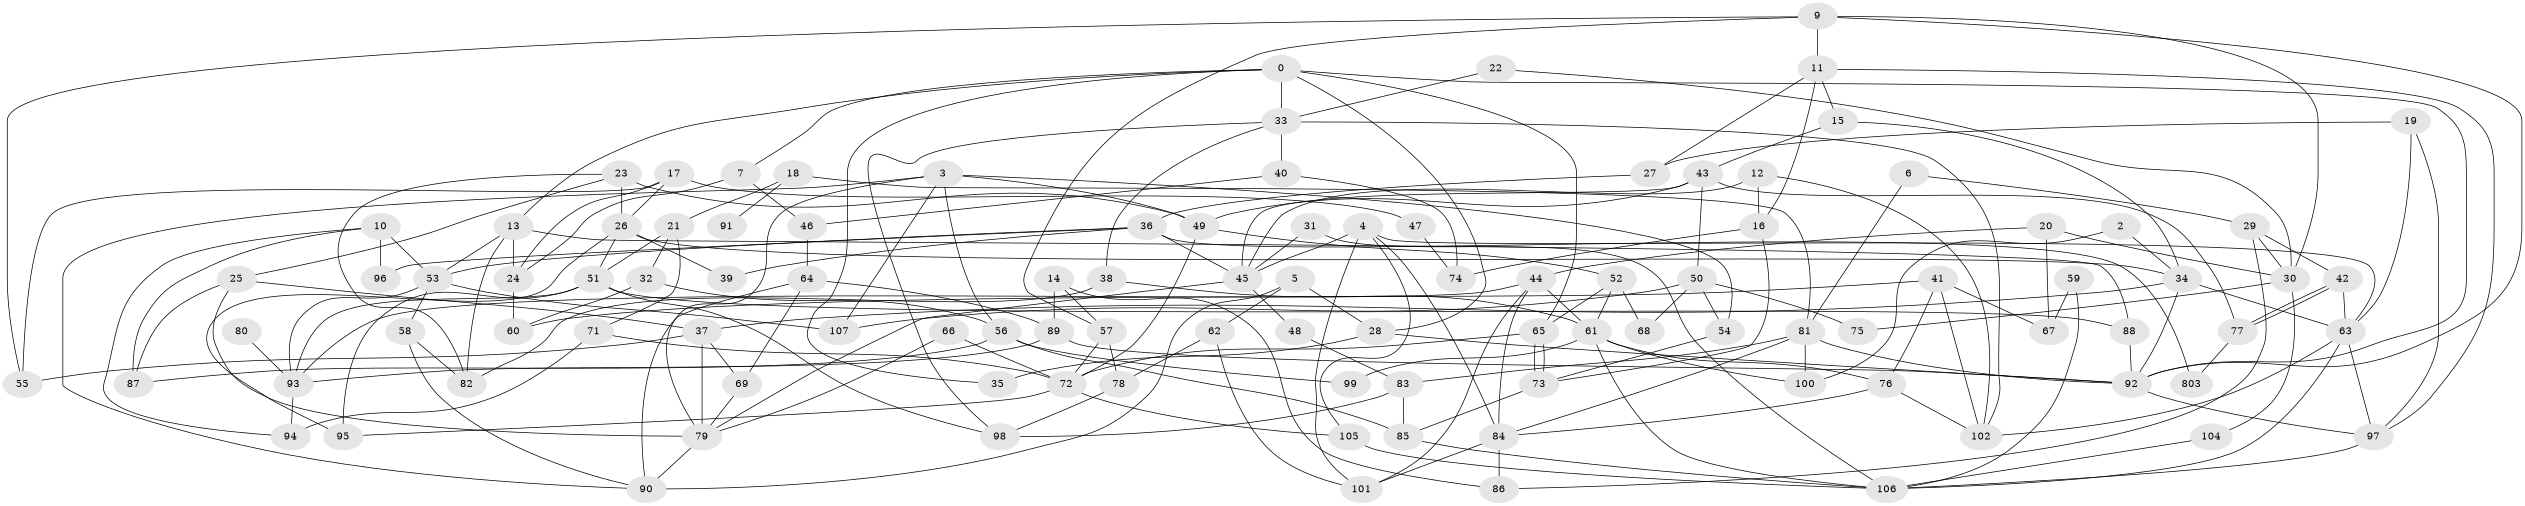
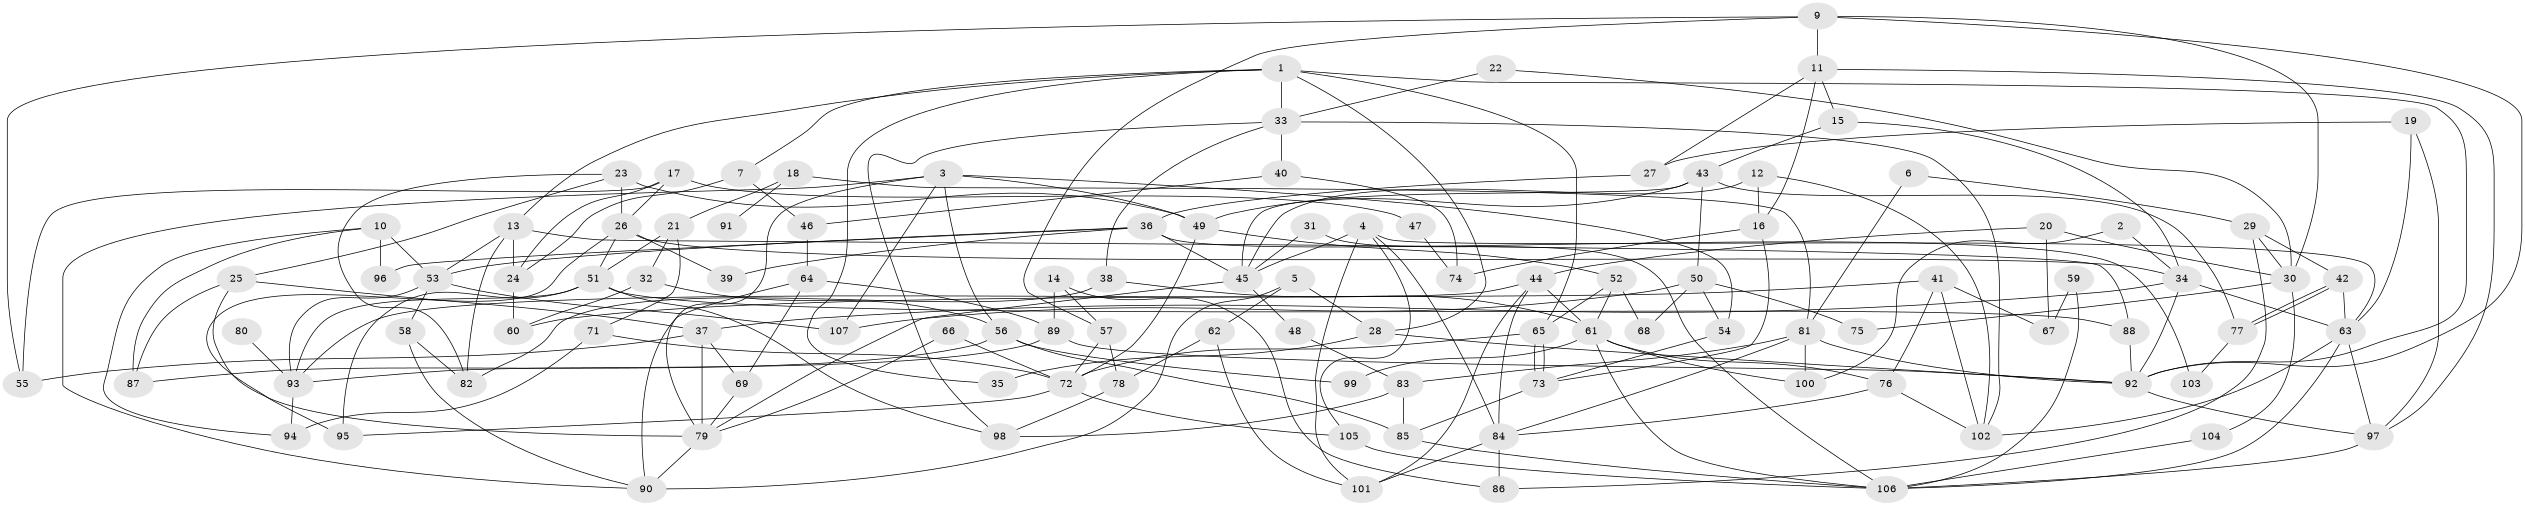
node "0": label "0" -> "1"
node "803": label "803" -> "103"
